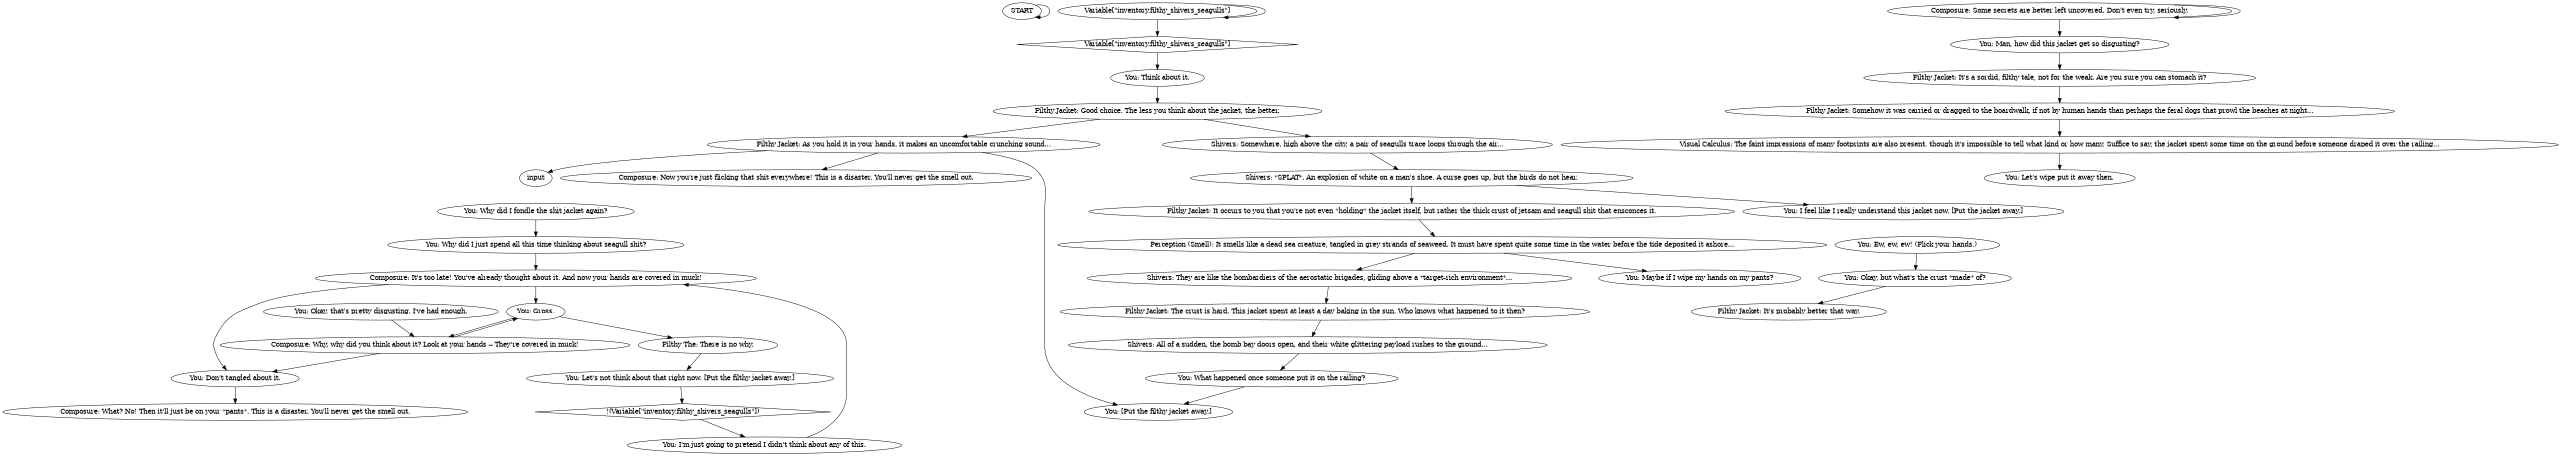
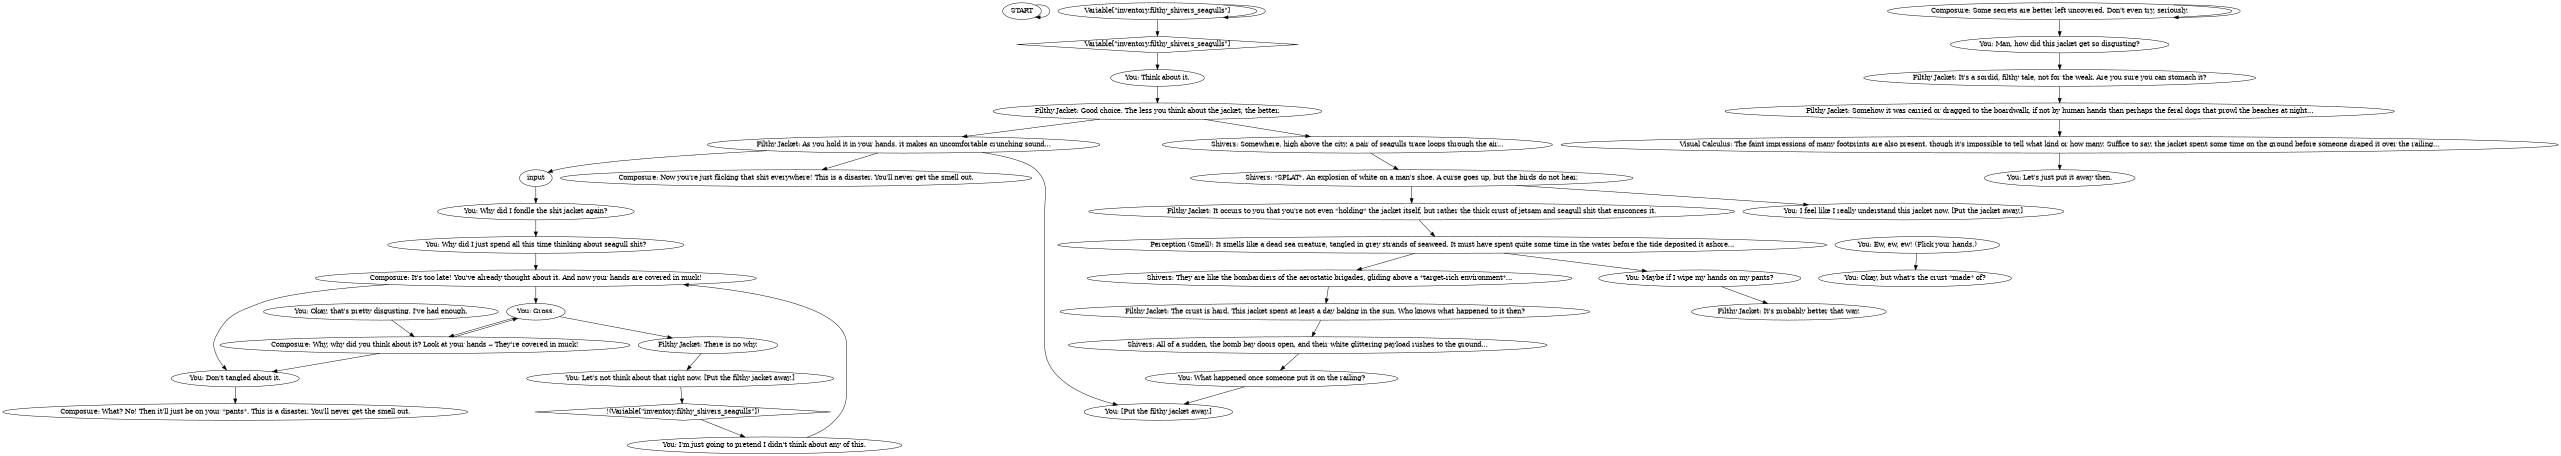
node "You: Let's wipe put it away then.": label "You: Let's wipe put it away then." -> "You: Let's just put it away then."
edge "input" -> "You: Why did I fondle the shit jacket again?": added
edge "You: Okay, but what's the crust *made* of?" -> "Filthy Jacket: It's probably better that way.": now "You: Maybe if I wipe my hands on my pants?" -> "Filthy Jacket: It's probably better that way."
node "Filthy The: There is no why.": label "Filthy The: There is no why." -> "Filthy Jacket: There is no why."
